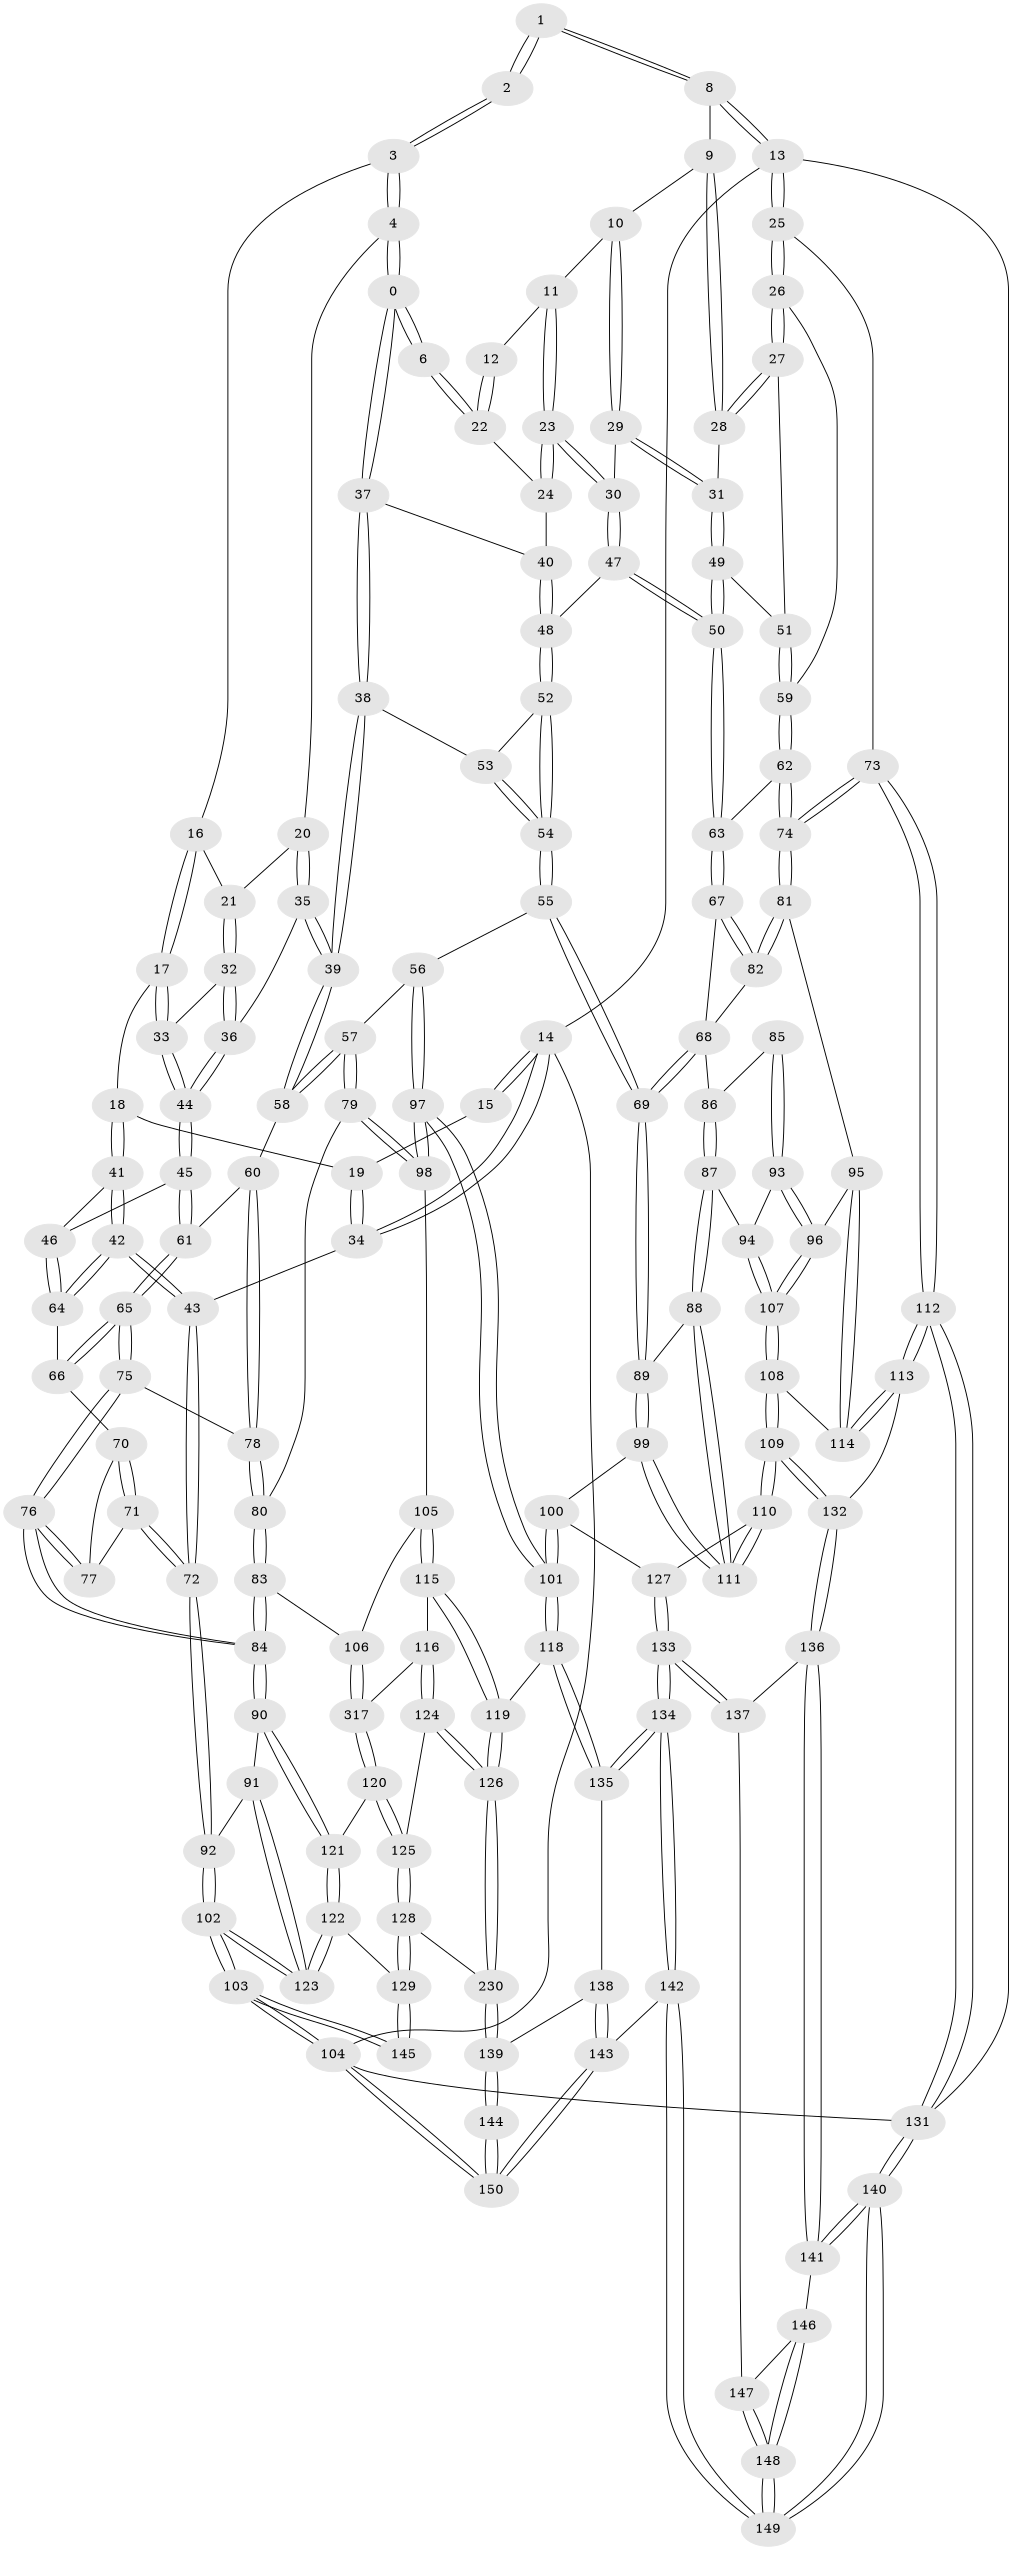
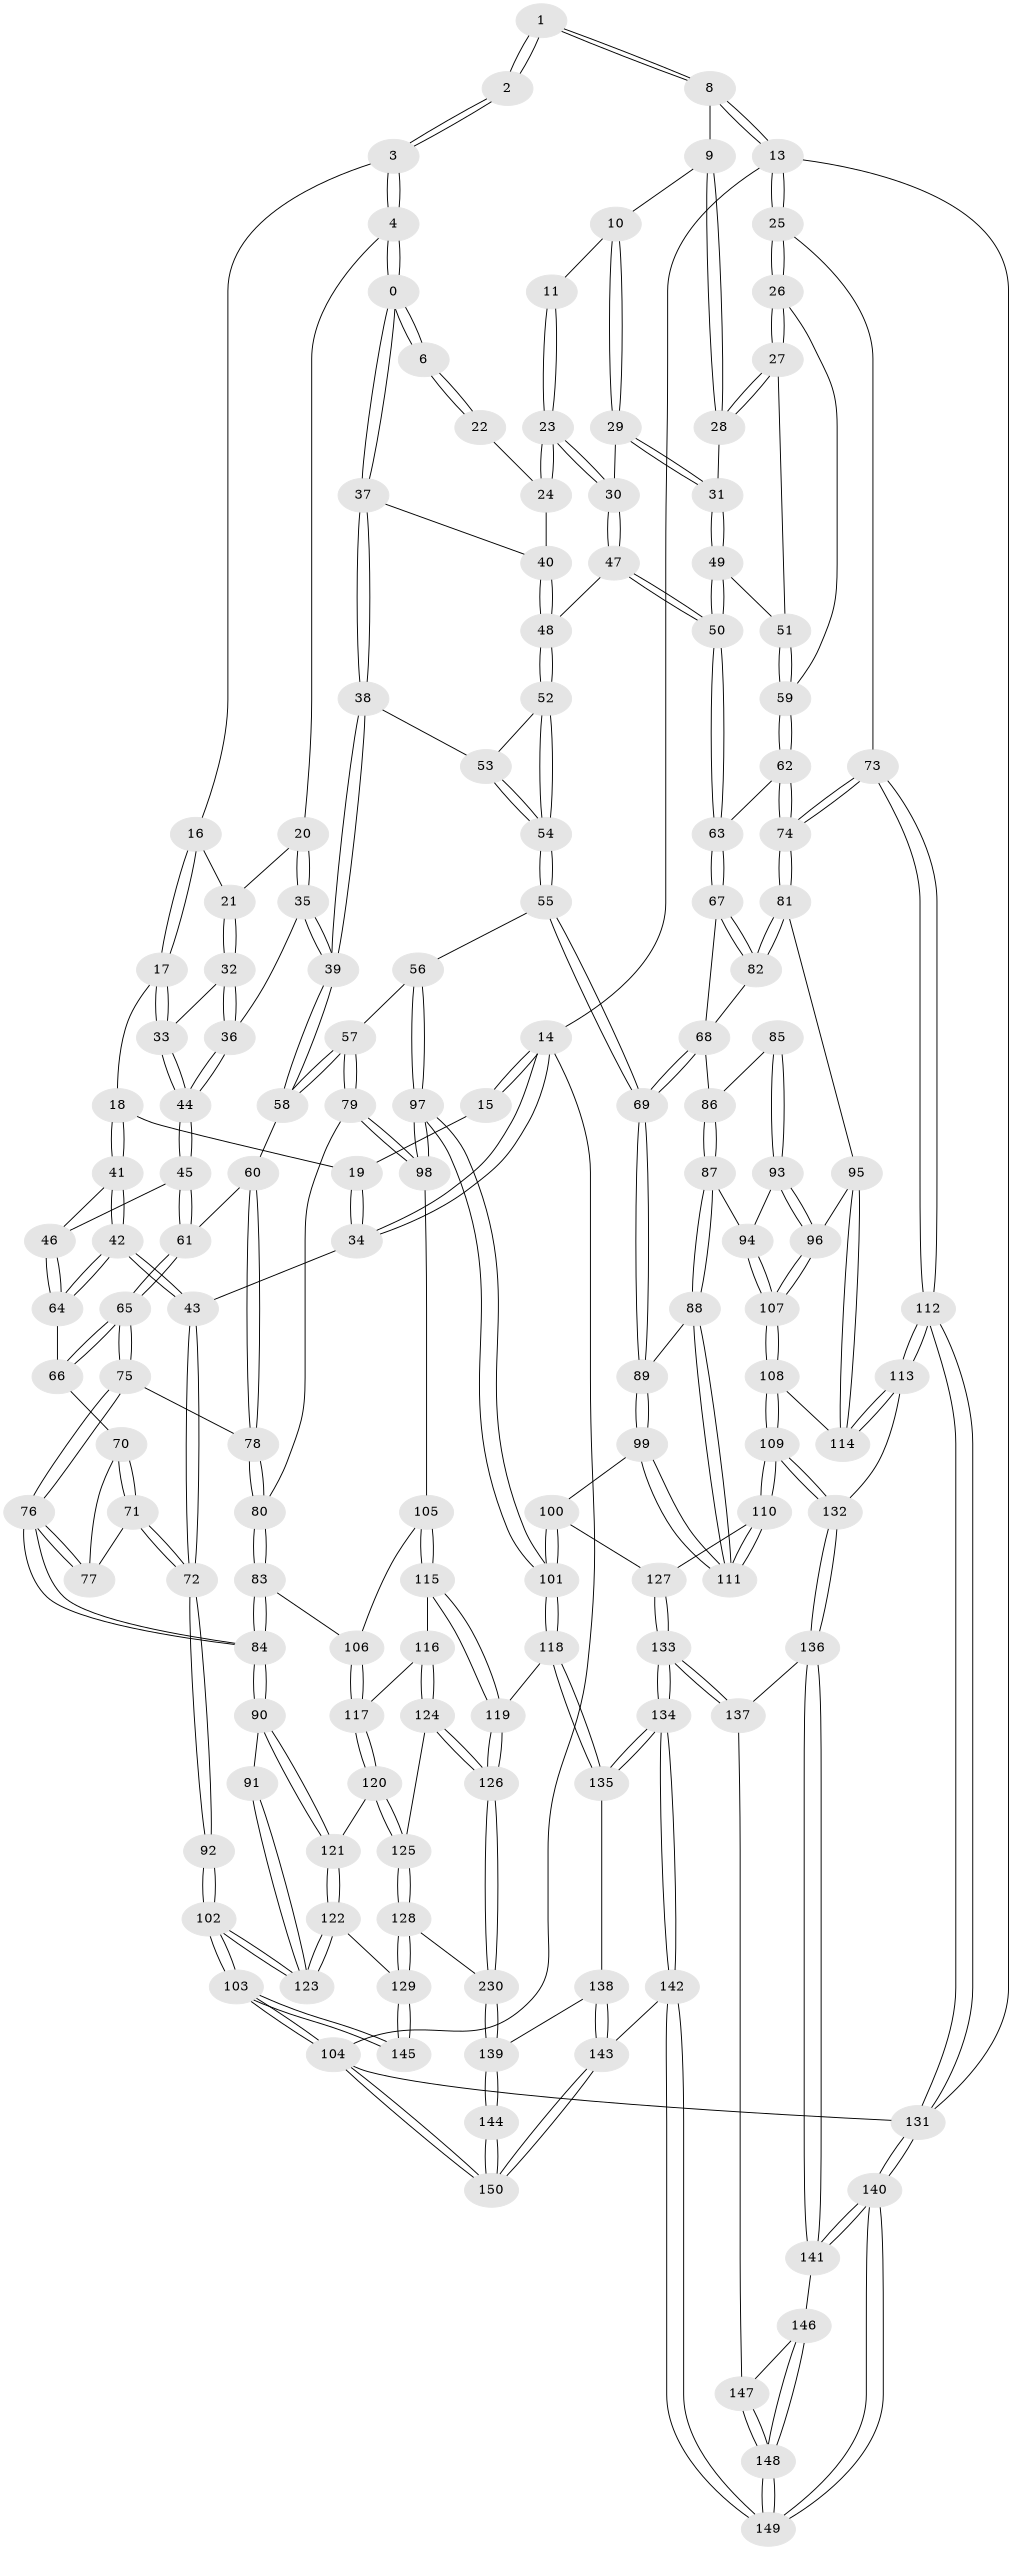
node "12": removed
node "317": label "317" -> "117"
edge "91" -- "92": removed
